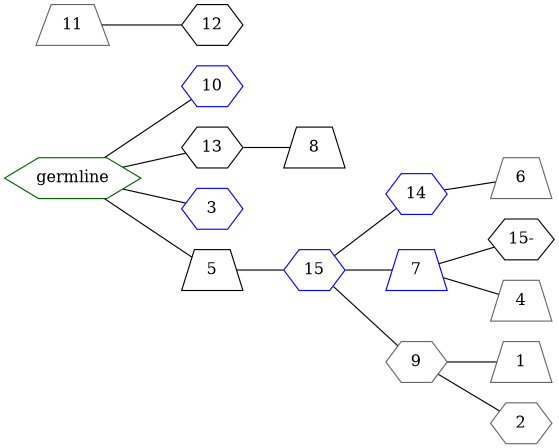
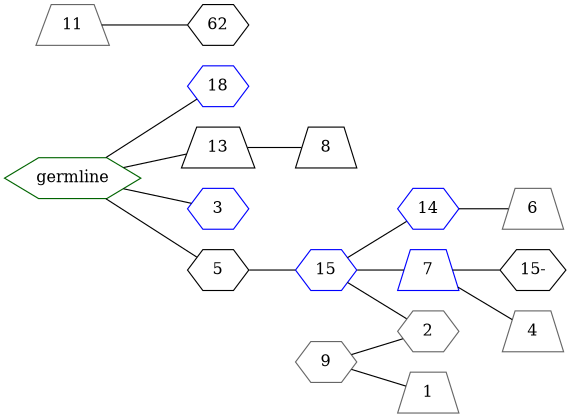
node "12": label "12" -> "62"
node "10": label "10" -> "18"
node "13": shape hexagon -> trapezium
node "5": shape trapezium -> hexagon
edge "15" -- "9": now "15" -- "2"
